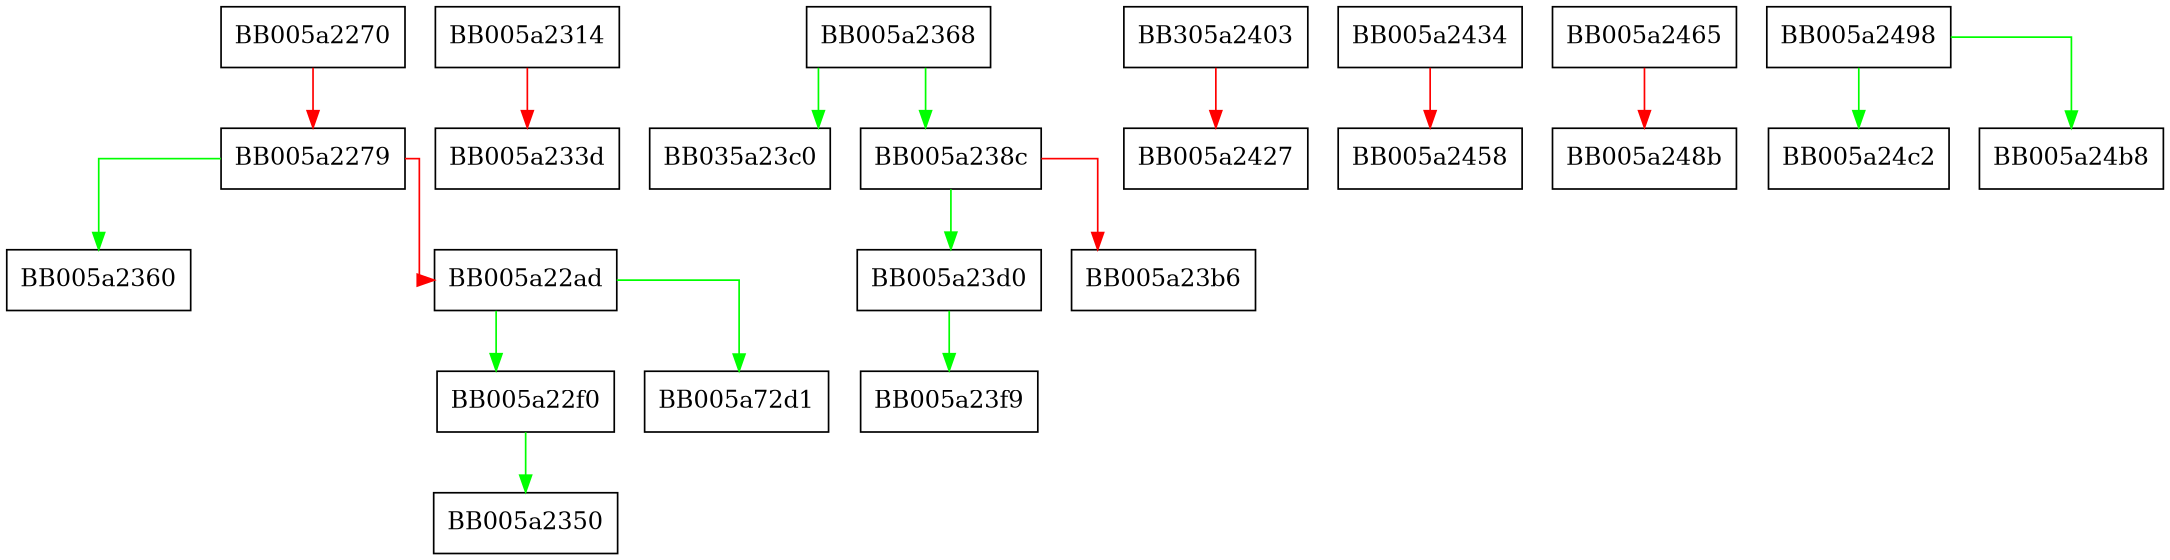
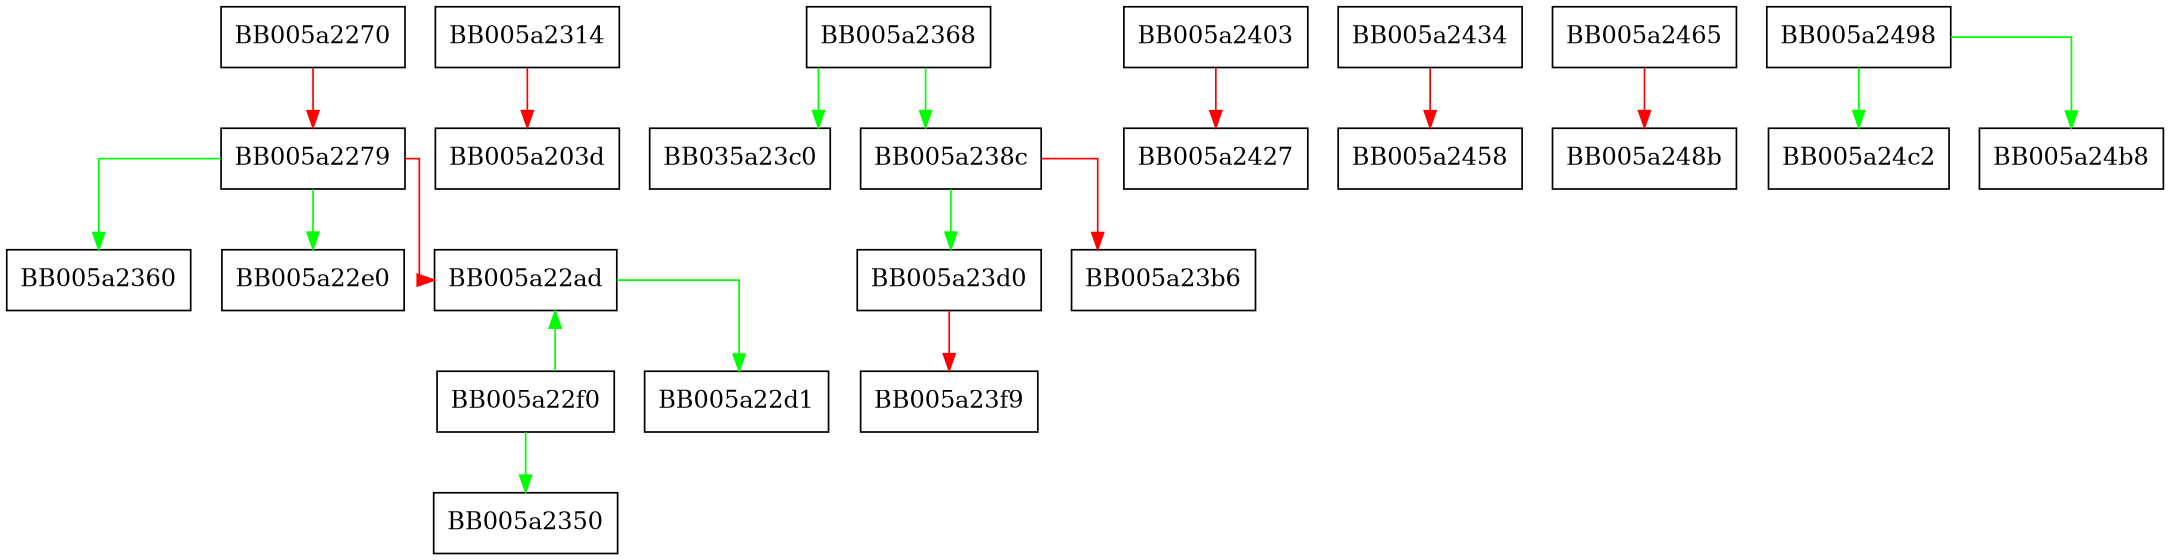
node "BB305a2403": label "BB305a2403" -> "BB005a2403"
node "BB005a233d": label "BB005a233d" -> "BB005a203d"
node "BB005a22e0": added
edge "BB005a22ad" -> "BB005a22f0": reversed
edge "BB005a23d0" -> "BB005a23f9": color green -> red
node "BB005a72d1": label "BB005a72d1" -> "BB005a22d1"
